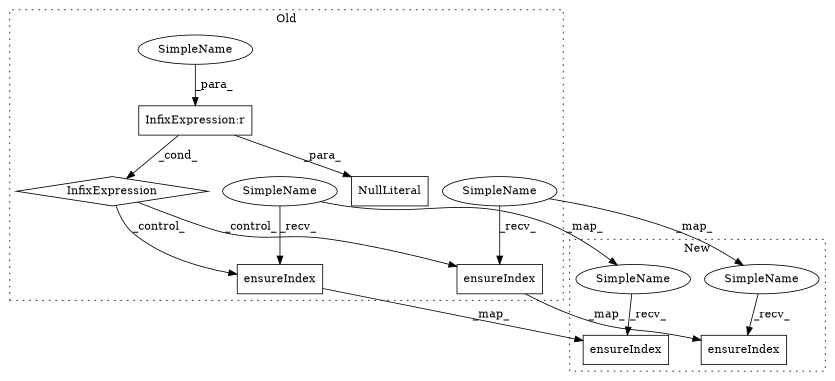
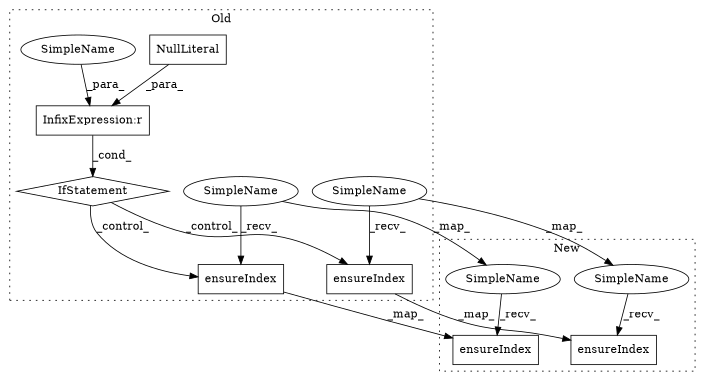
edge "InfixExpression:r" -> "NullLiteral": reversed
node "InfixExpression": label "InfixExpression" -> "IfStatement"
